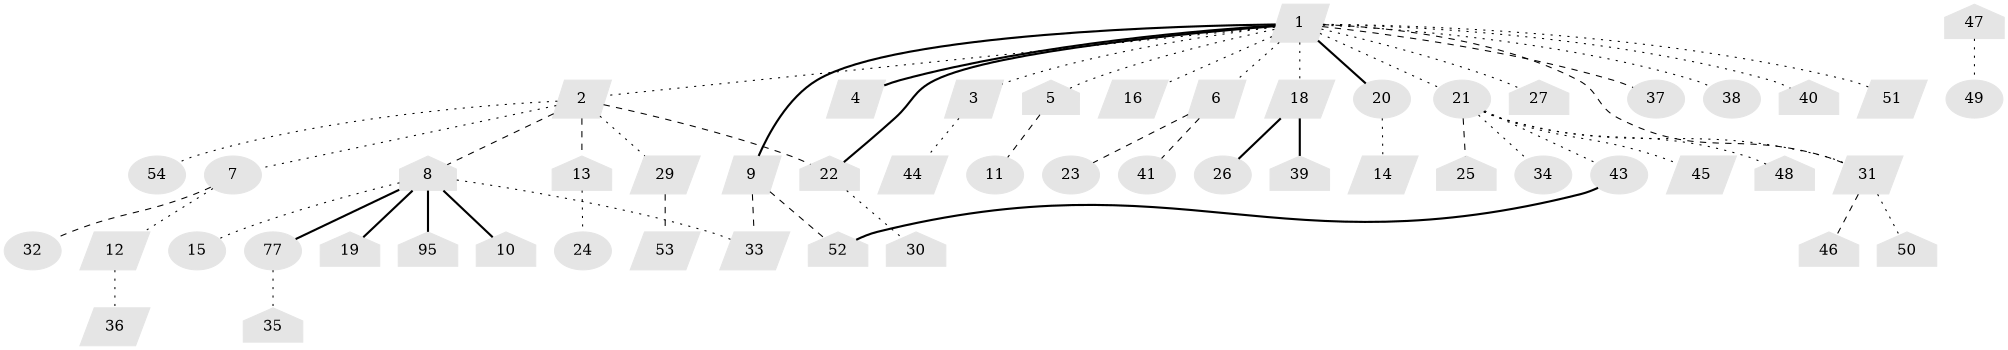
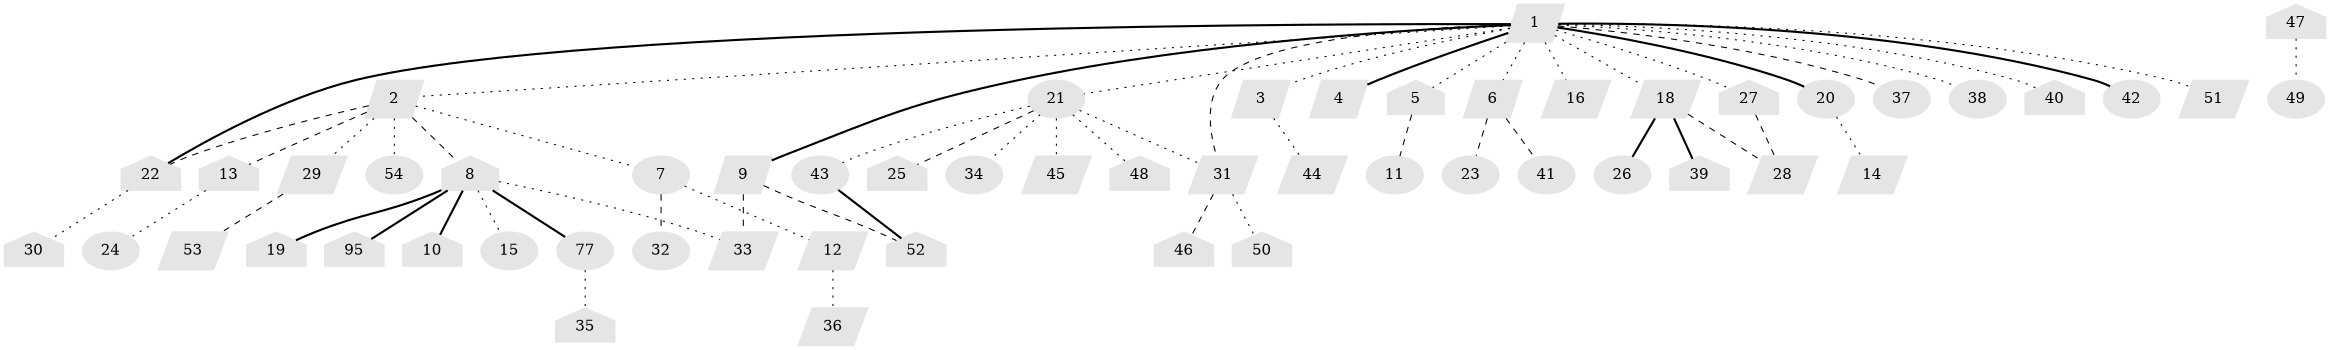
node "42": added
node "28": added
